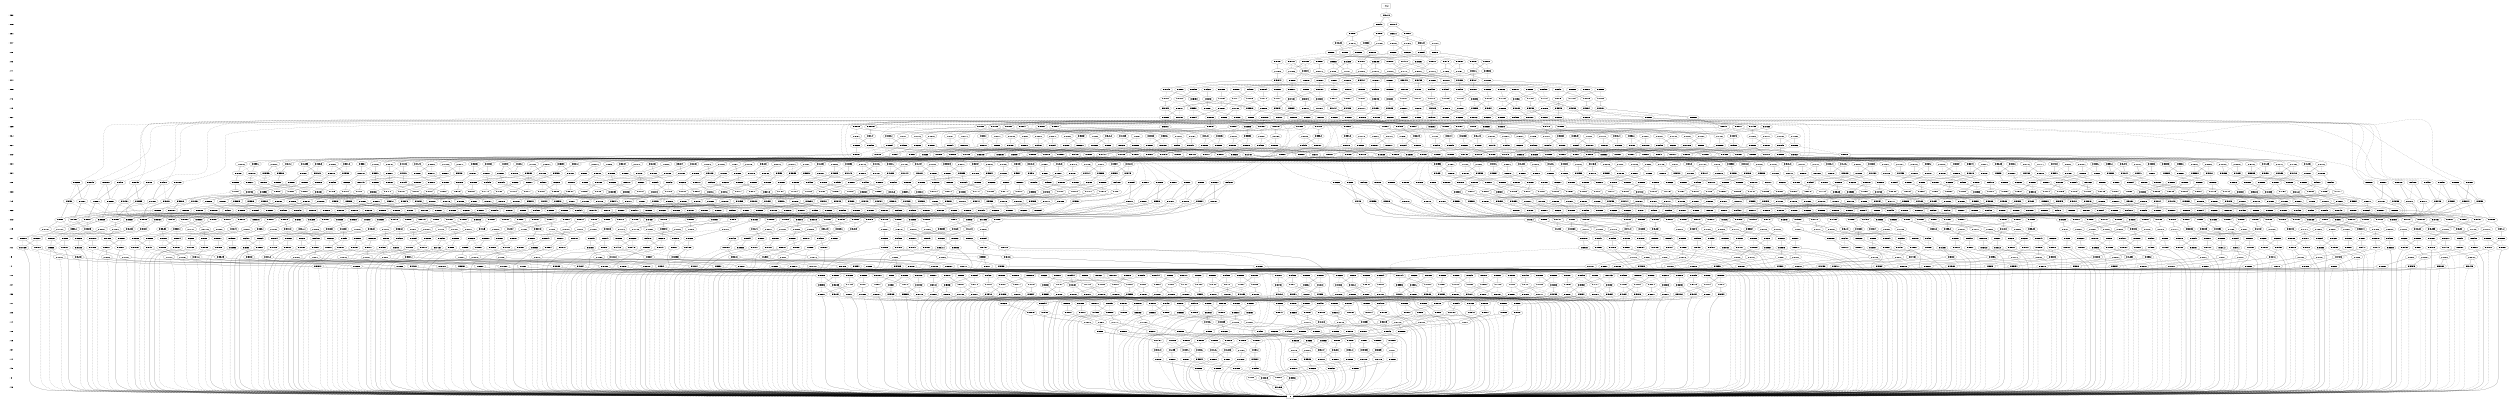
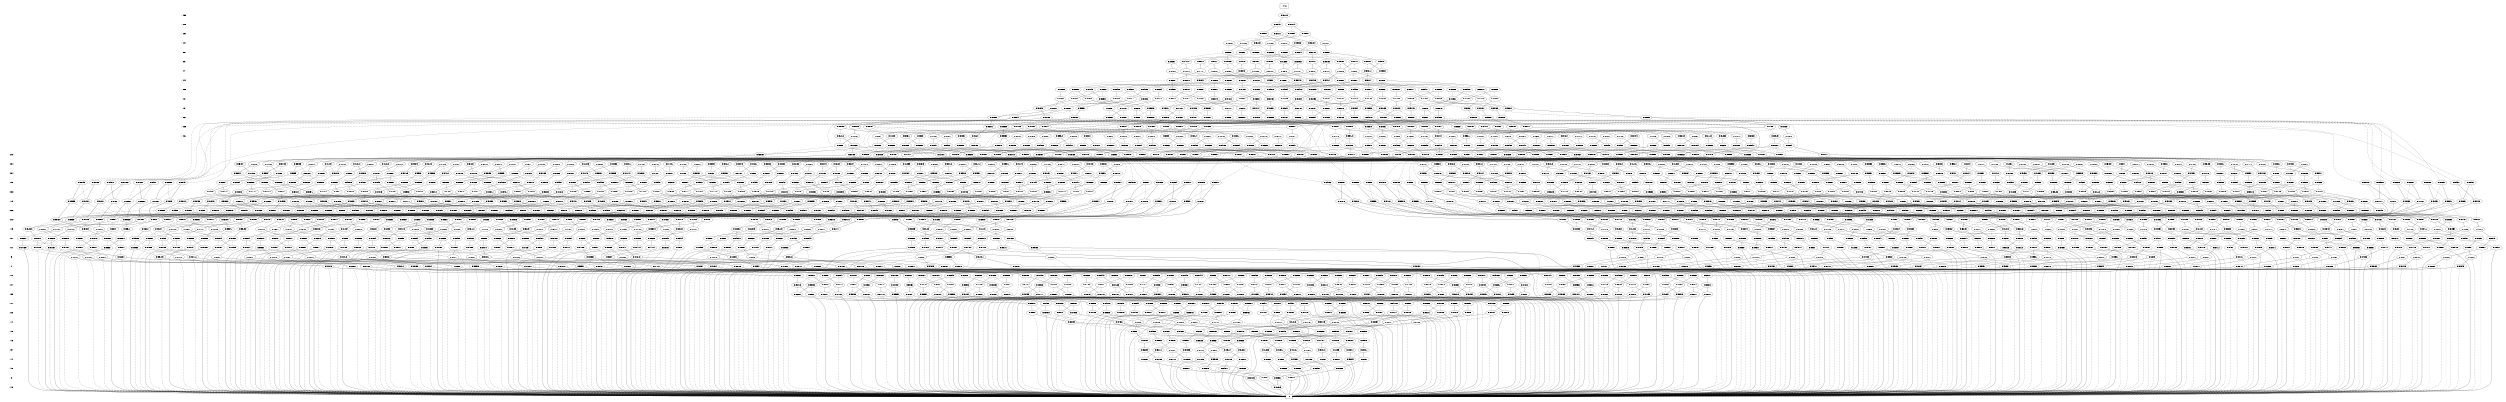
node "0xe0127": removed
node "N136": removed
